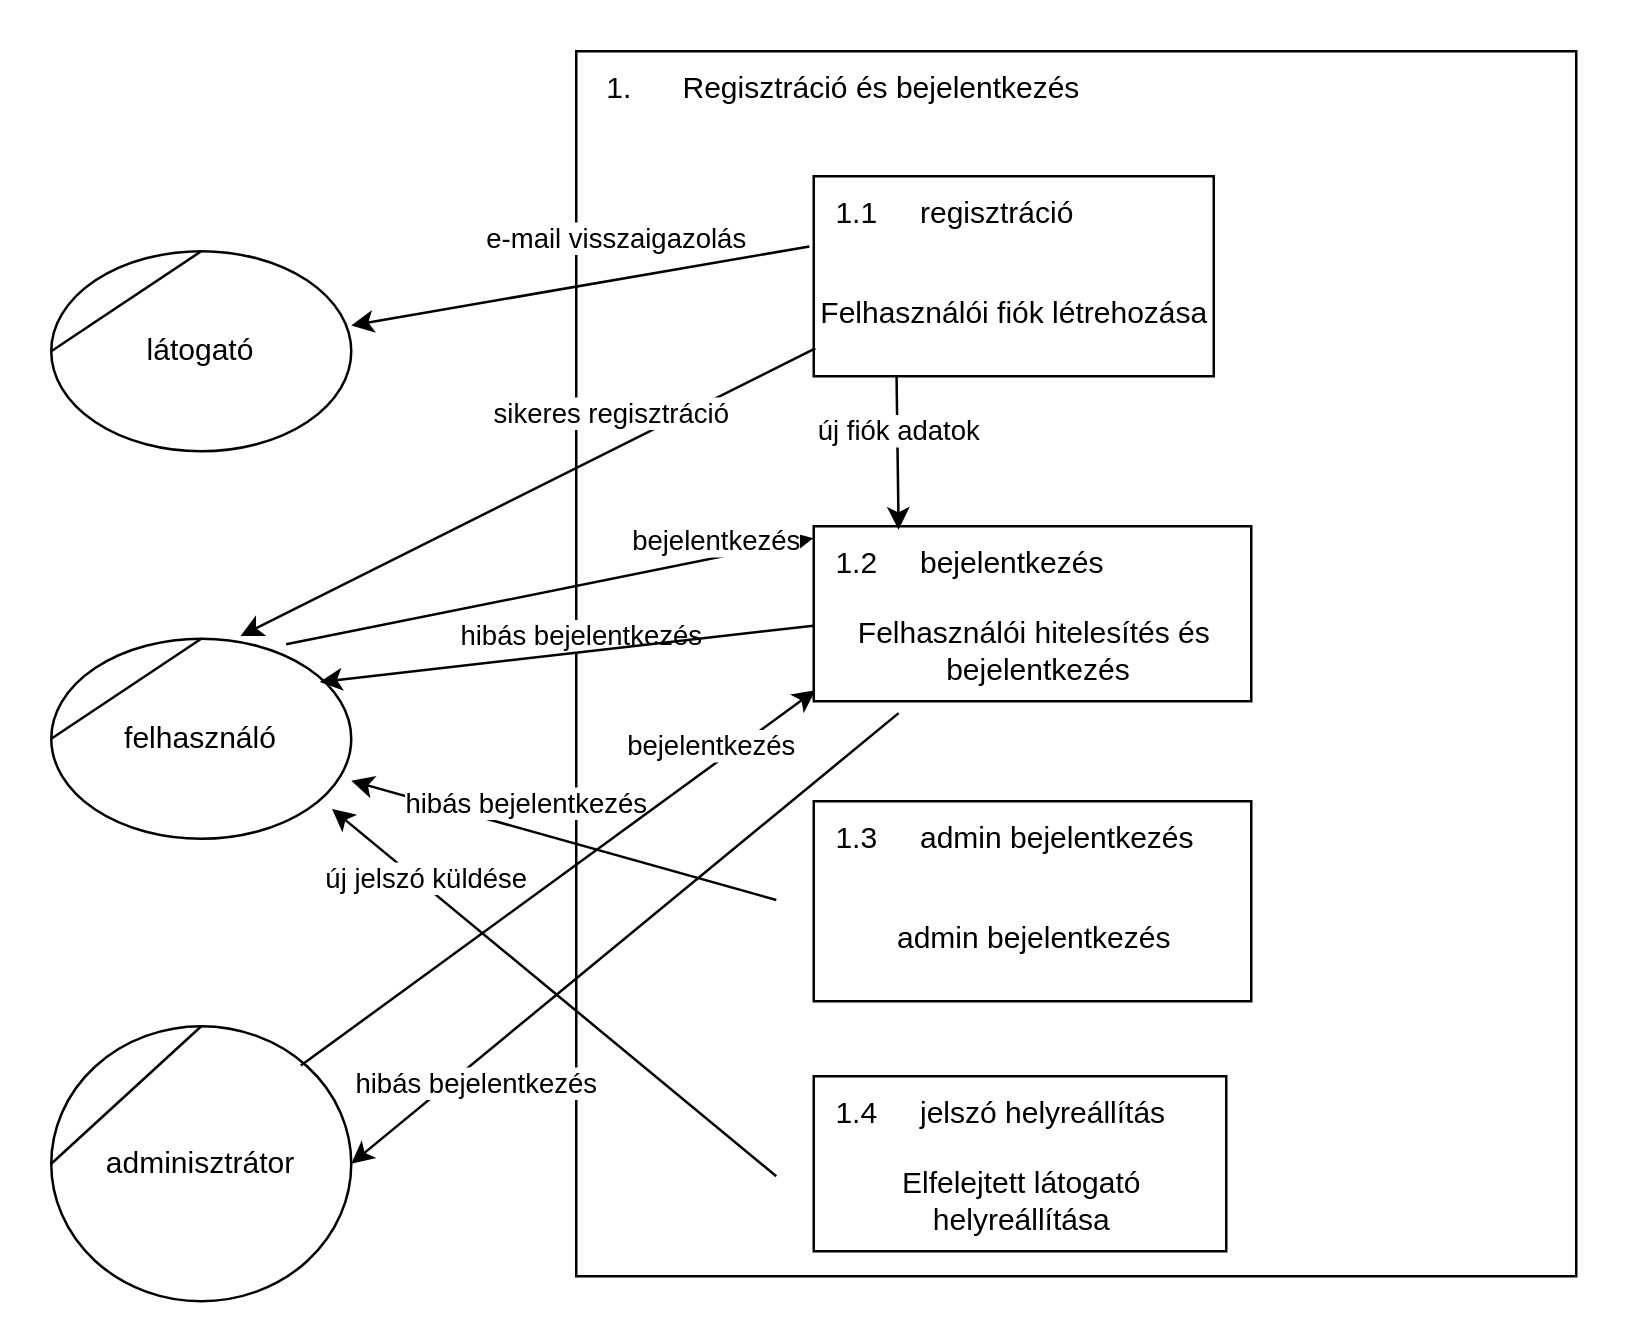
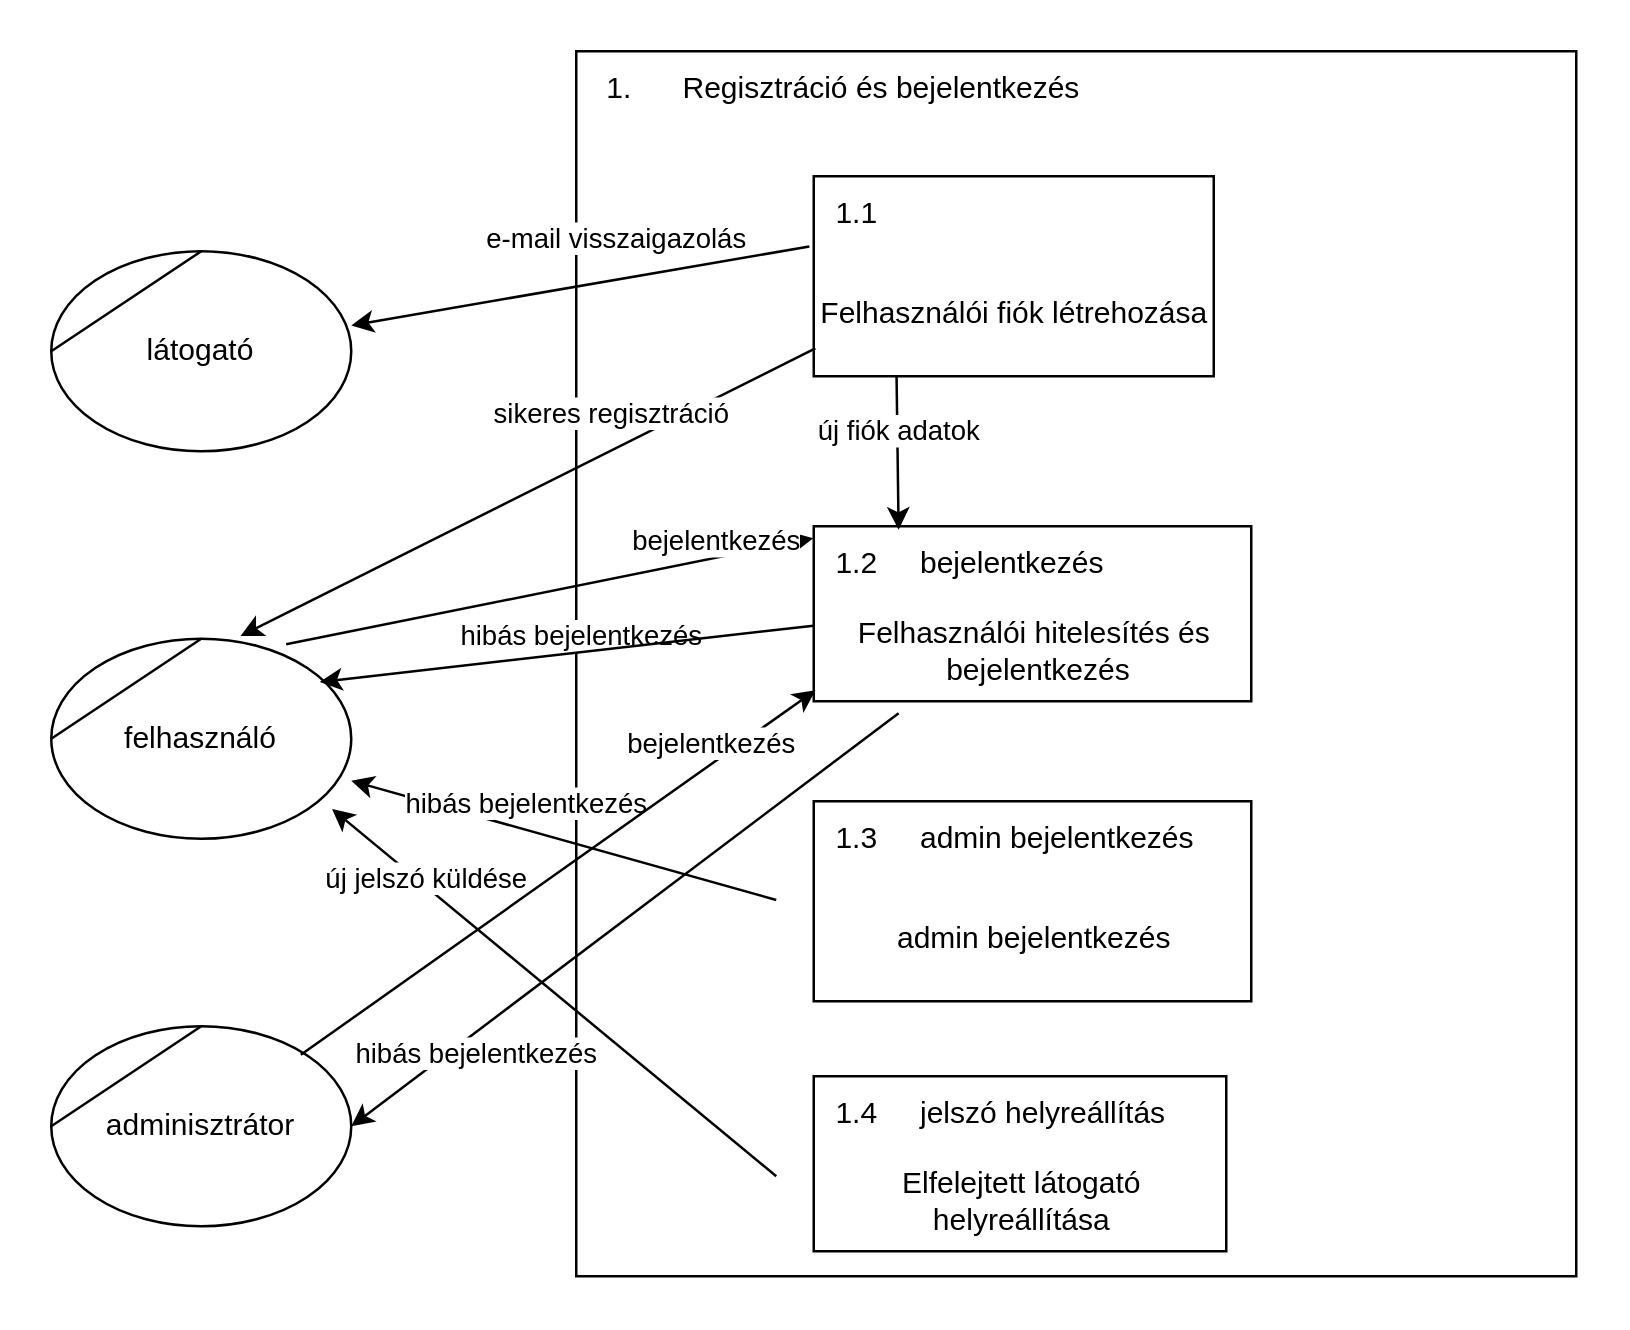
node "regisztráció": removed
node "adminisztrátor": size 300x275 -> 300x200
